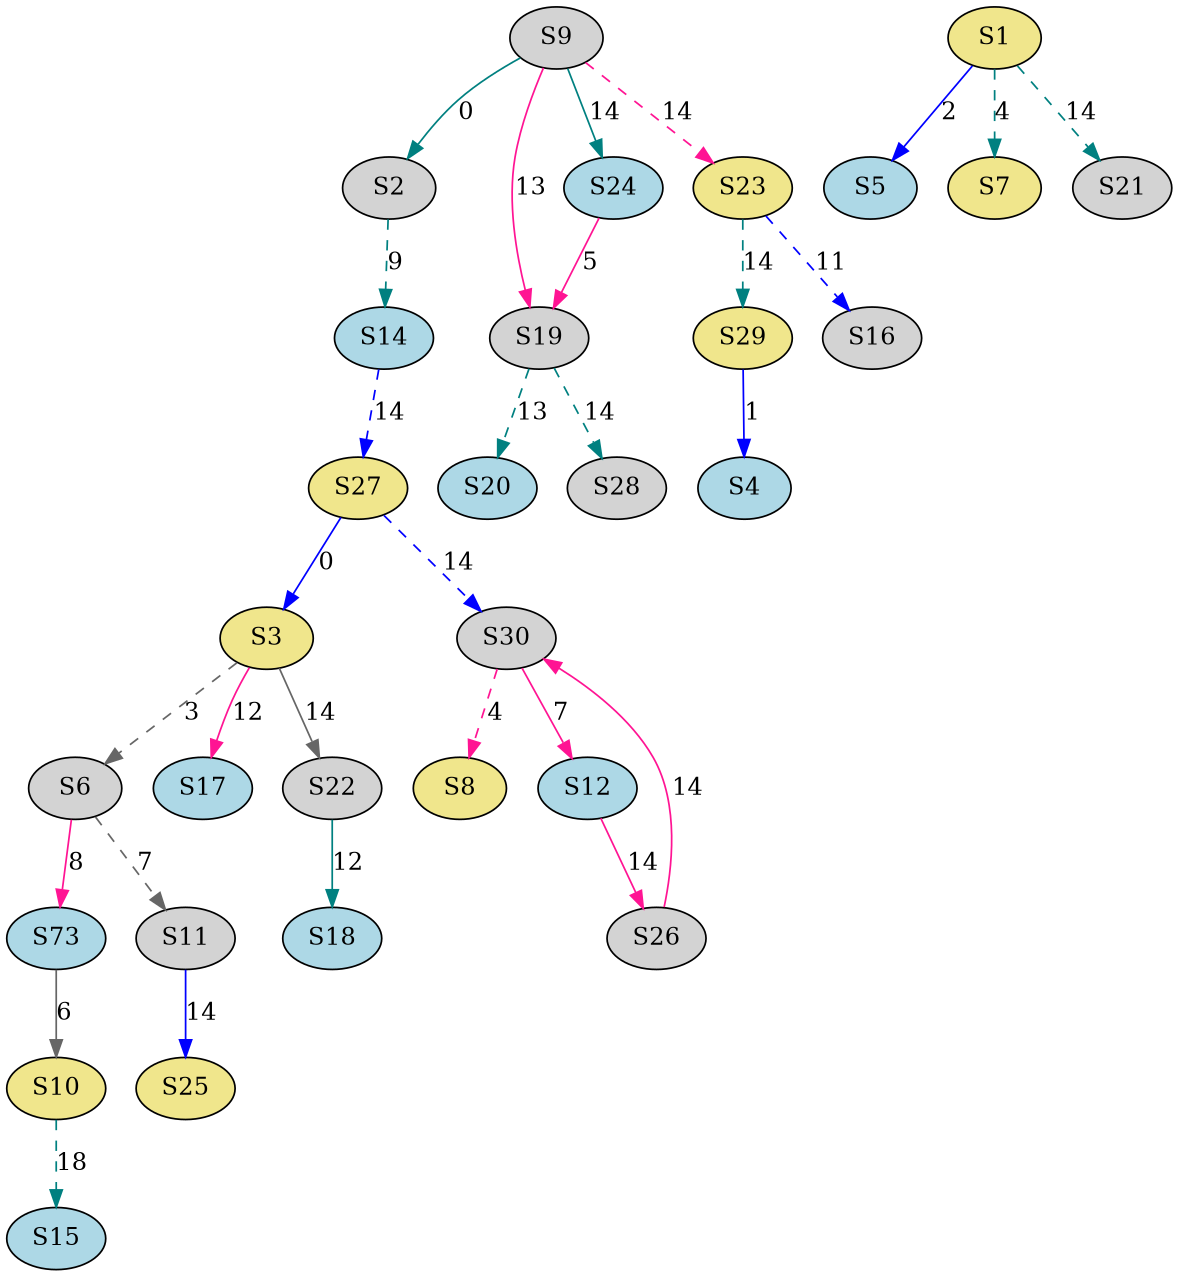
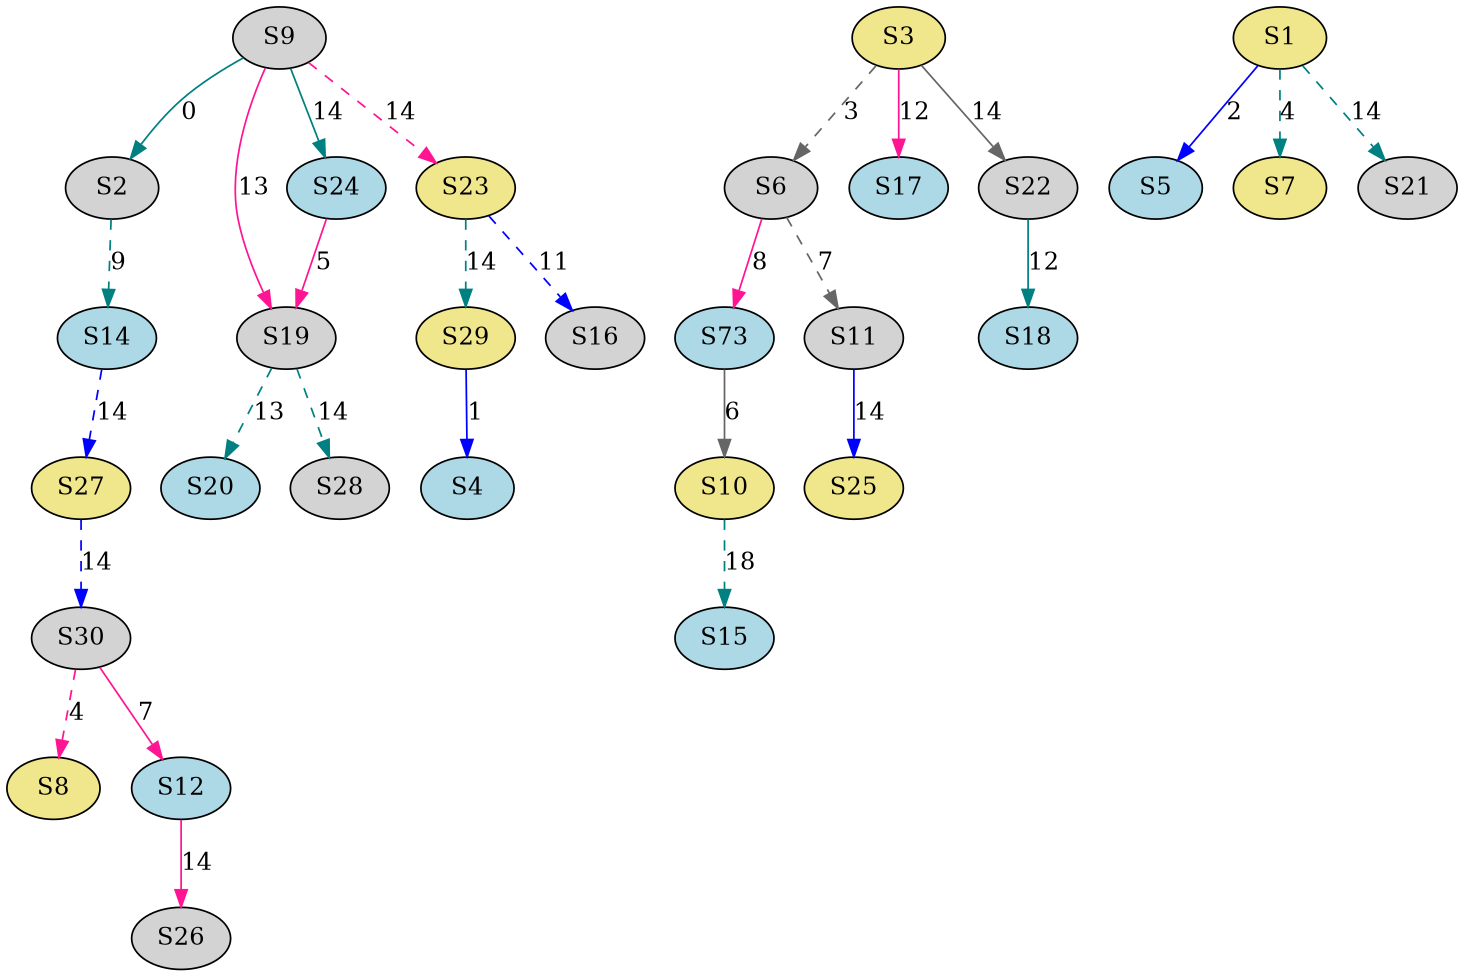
edge "S27" -> "S3": removed, label "0"
edge "S26" -> "S30": removed, label "14"
